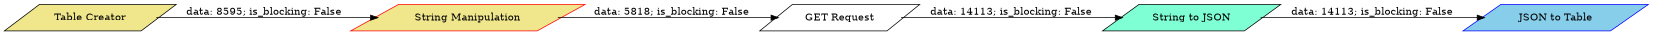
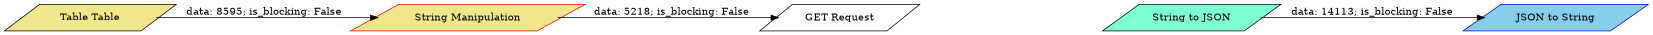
edge "String Manipulation" -> "GET Request": label "data: 5818; is_blocking: False" -> "data: 5218; is_blocking: False"
node "Table Creator": label "Table Creator" -> "Table Table"
edge "GET Request" -> "String to JSON": removed, label "data: 14113; is_blocking: False"
node "JSON to Table": label "JSON to Table" -> "JSON to String"
